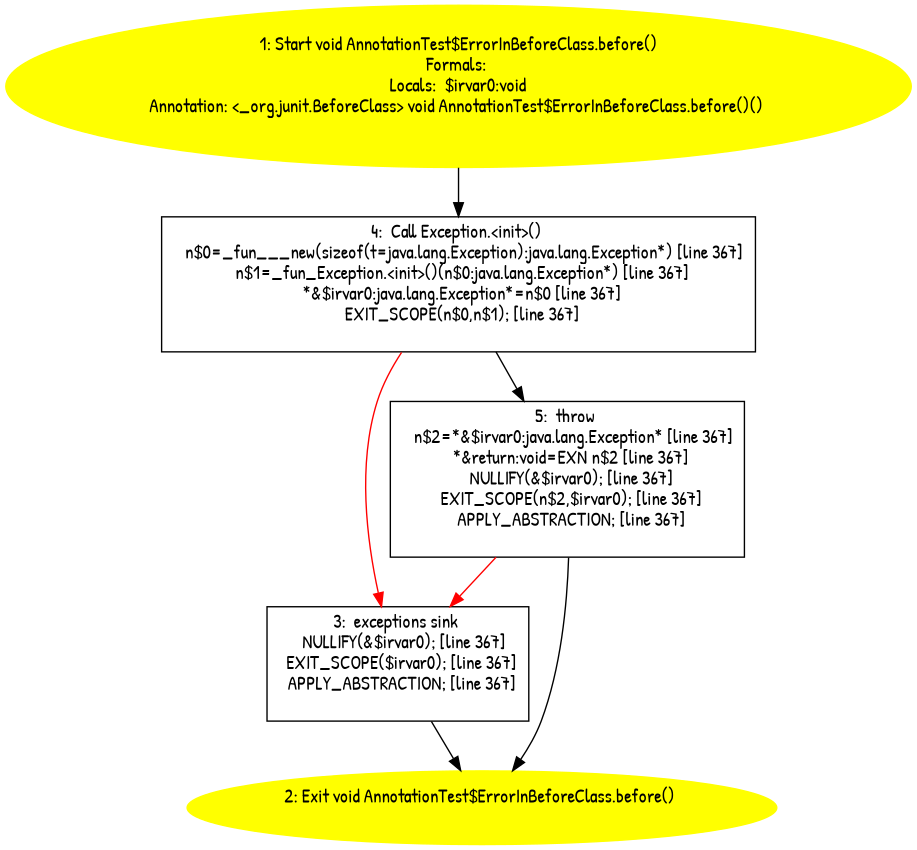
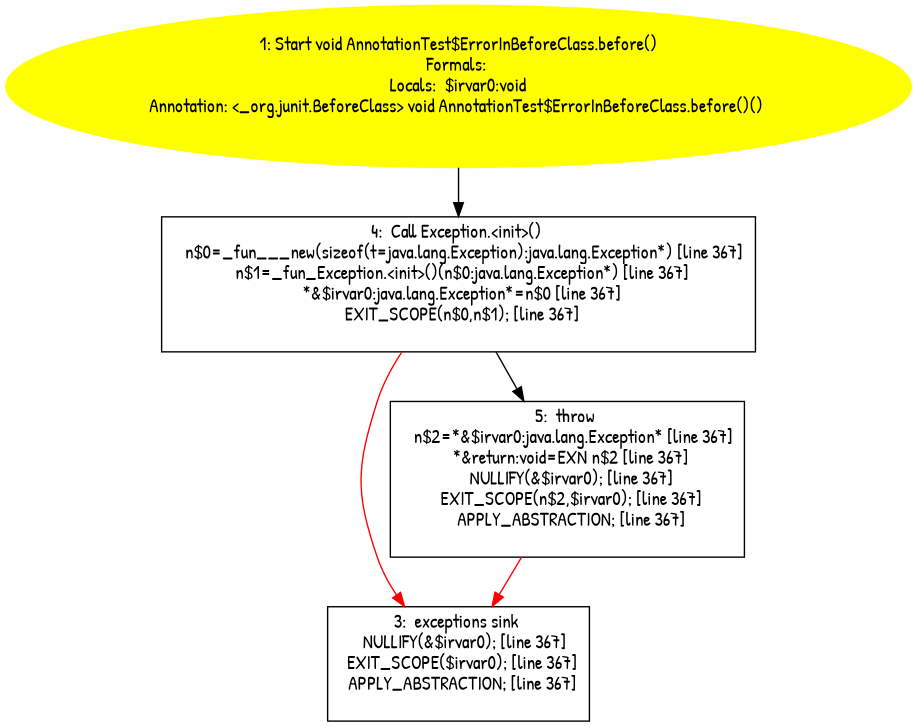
node "2: Exit void AnnotationTest$ErrorInBeforeClass.before()": removed
